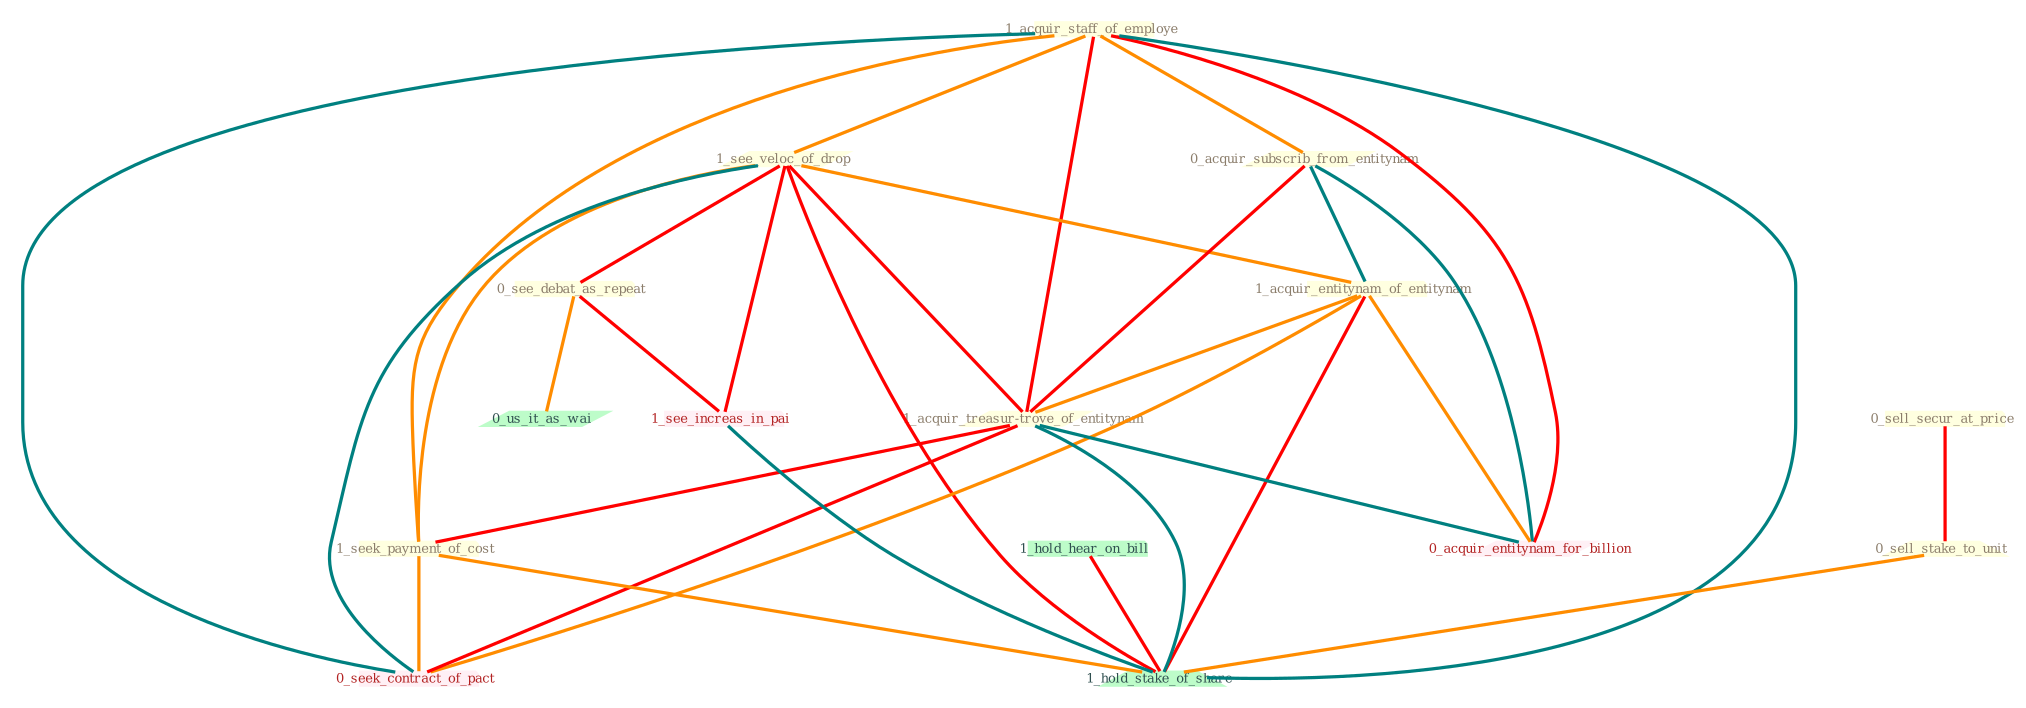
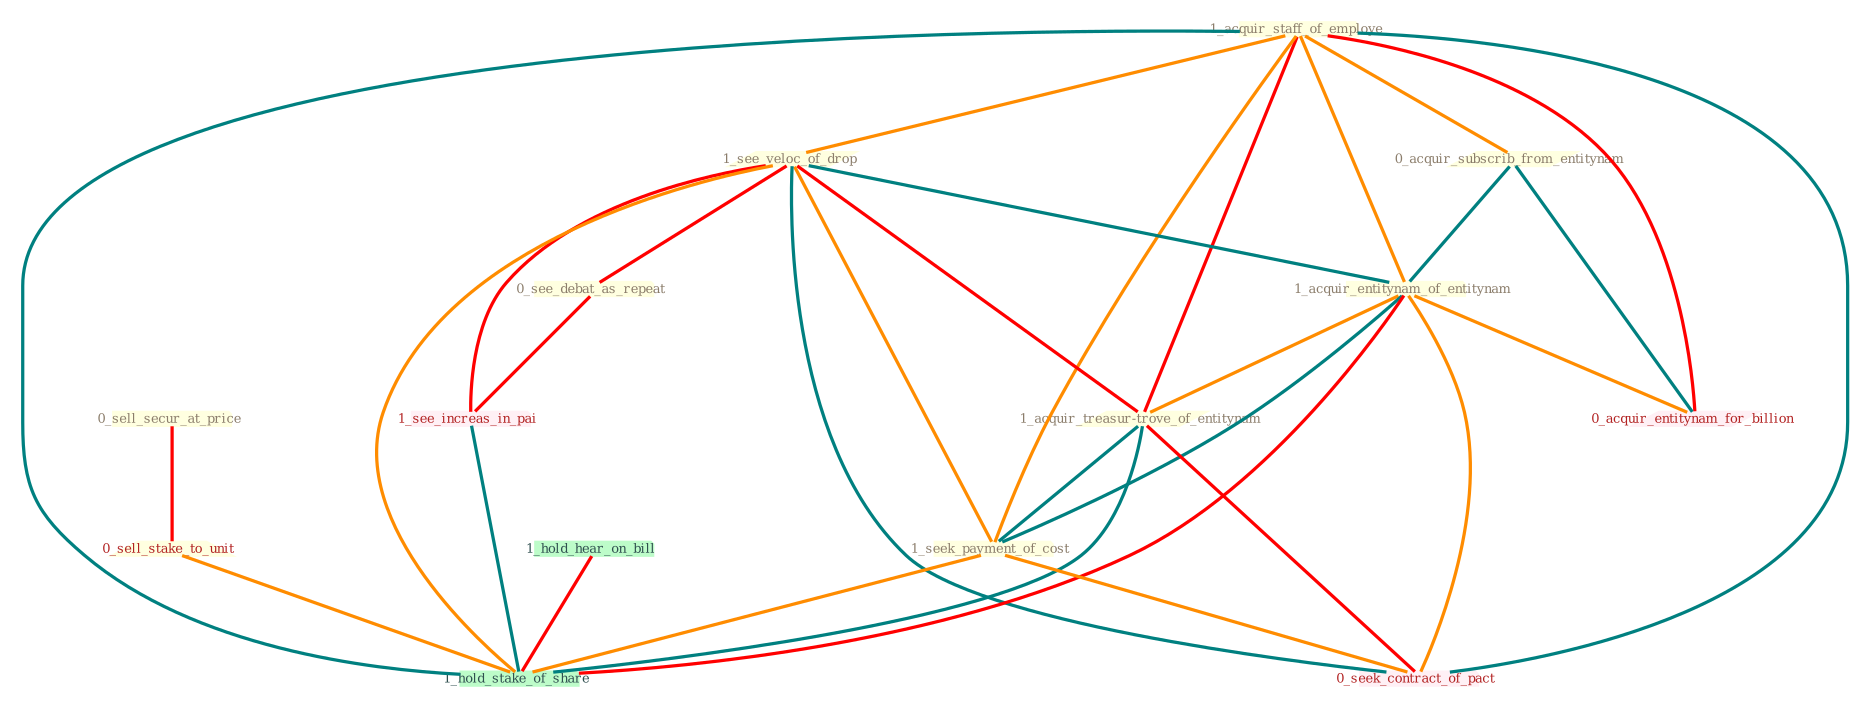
edge "1_acquir_staff_of_employe" -- "1_acquir_entitynam_of_entitynam": added
edge "1_see_veloc_of_drop" -- "1_acquir_entitynam_of_entitynam": color darkorange -> teal
edge "0_acquir_subscrib_from_entitynam" -- "1_acquir_treasur-trove_of_entitynam": removed
edge "1_see_veloc_of_drop" -- "1_hold_stake_of_share": color red -> darkorange
node "0_us_it_as_wai": removed
edge "1_acquir_entitynam_of_entitynam" -- "1_seek_payment_of_cost": added
edge "1_acquir_treasur-trove_of_entitynam" -- "1_seek_payment_of_cost": color red -> teal
edge "1_acquir_treasur-trove_of_entitynam" -- "0_acquir_entitynam_for_billion": removed
node "0_sell_stake_to_unit": fontcolor #8b7d6b -> #b22222
node "1_hold_stake_of_share": shape trapezium -> note
